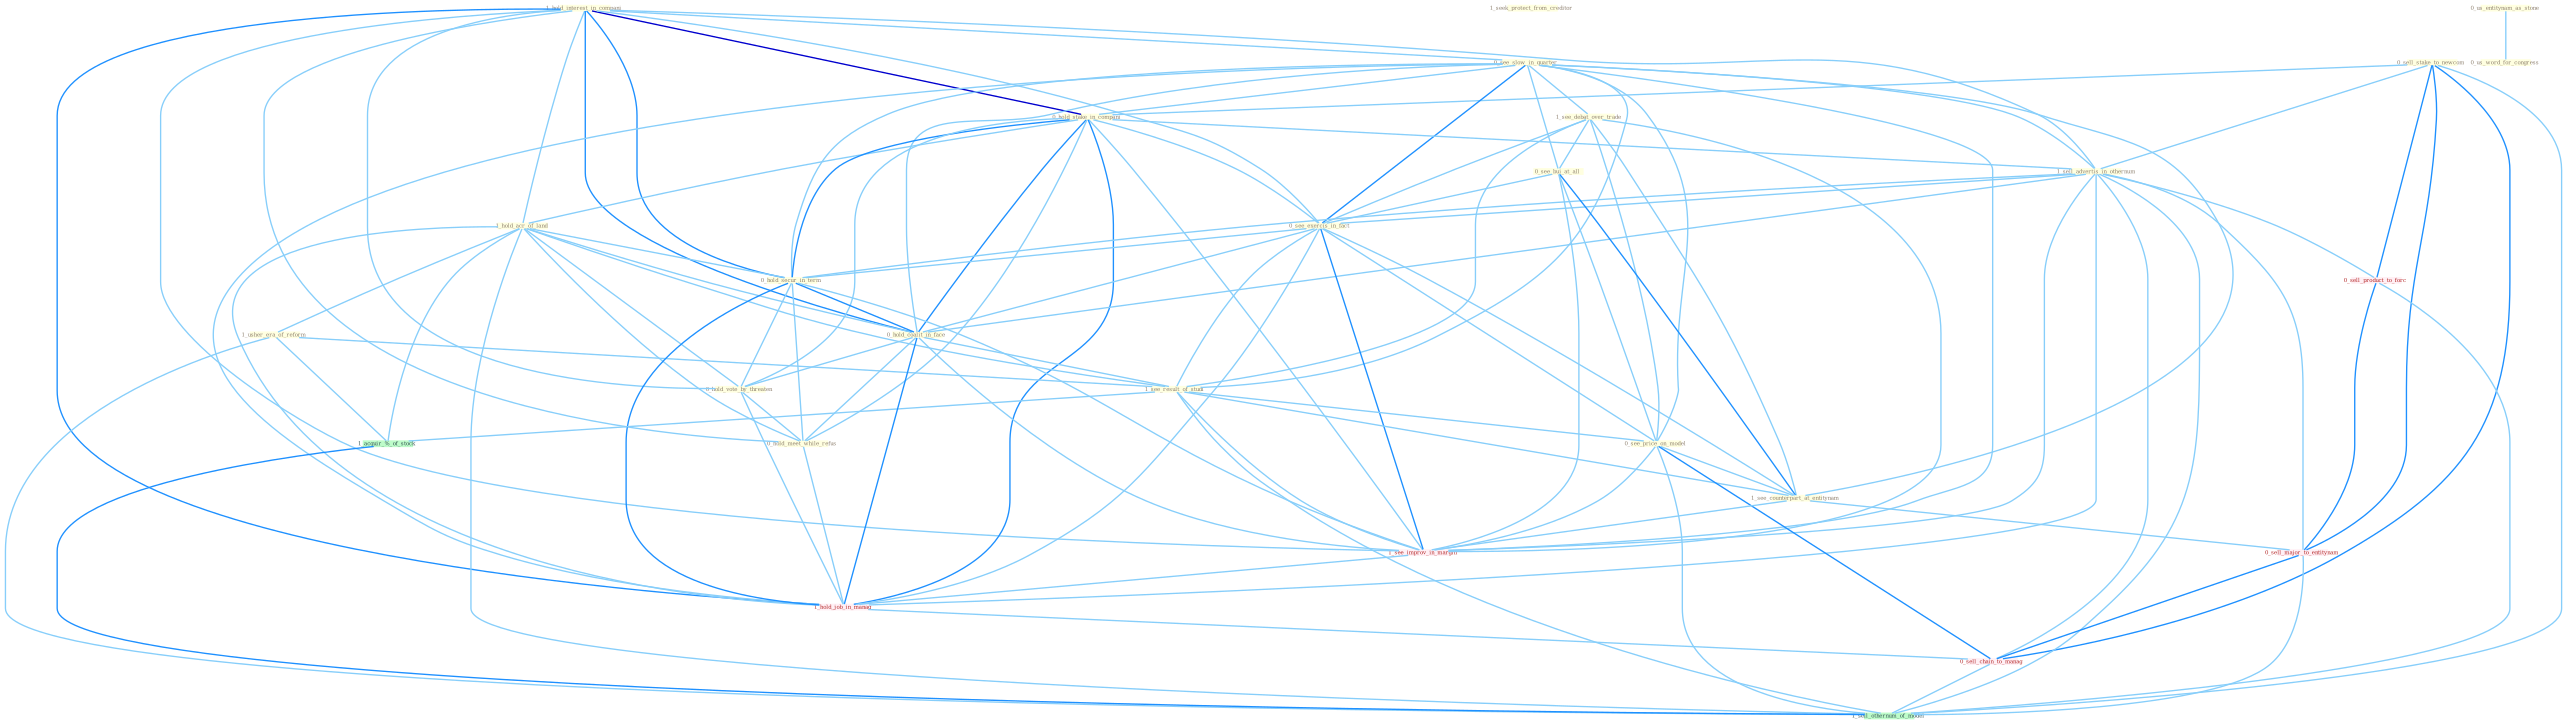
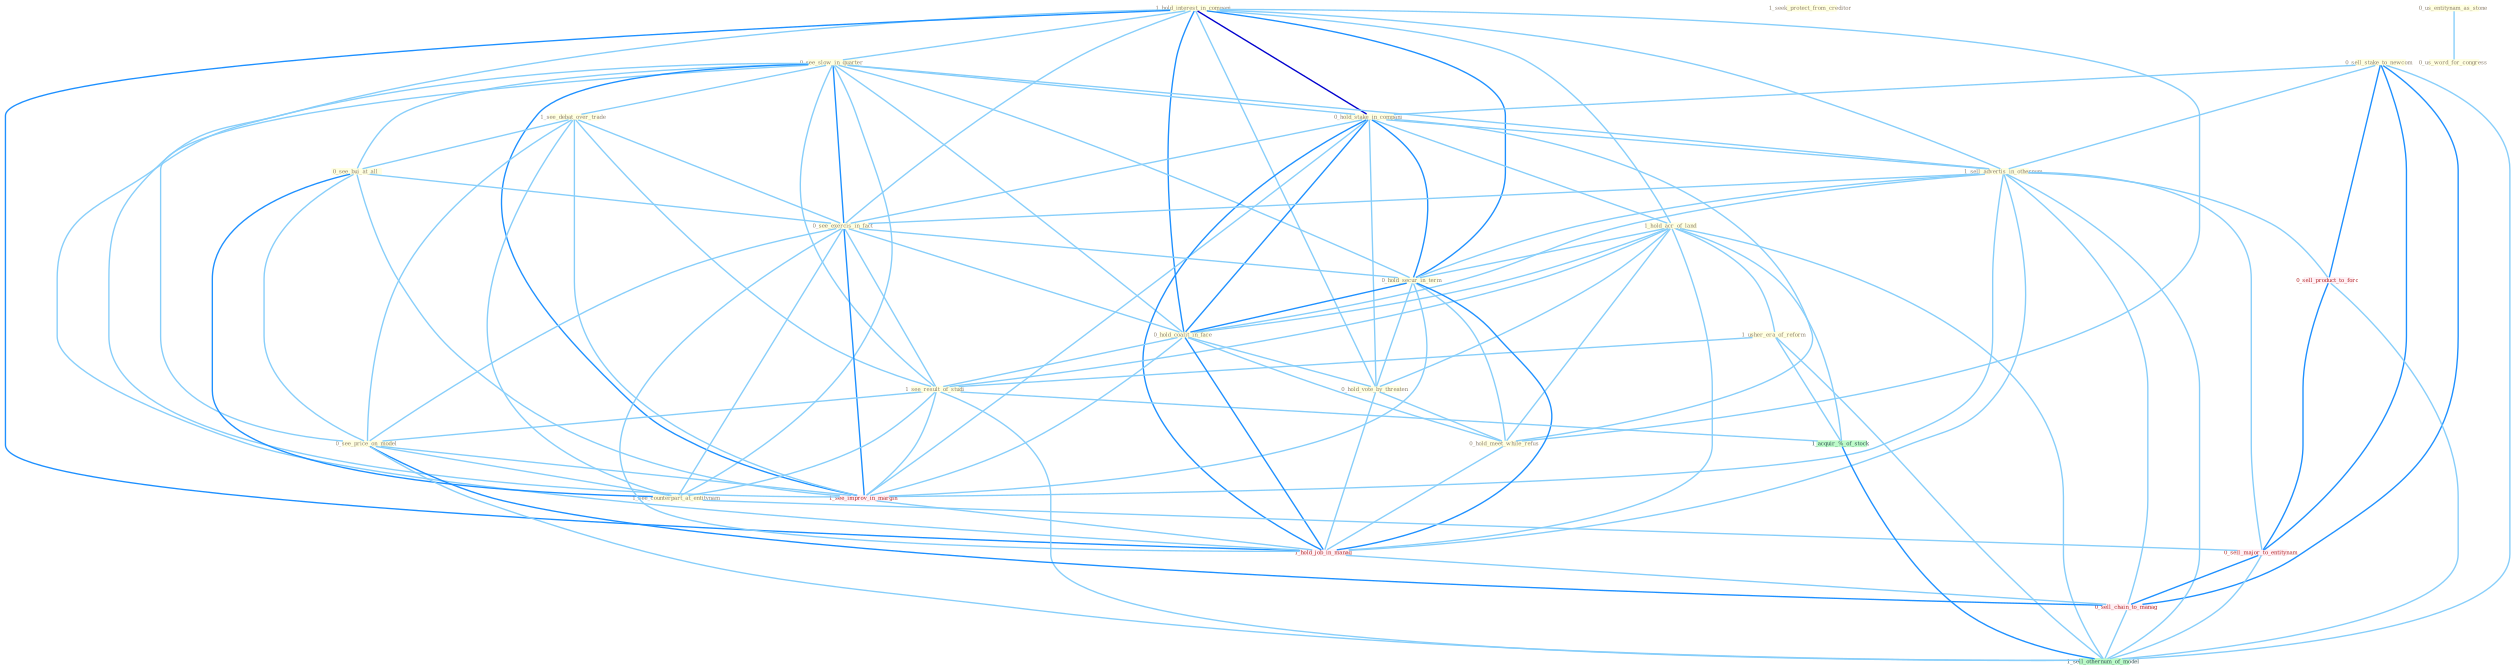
edge "0_see_slow_in_quarter" -- "1_see_improv_in_margin": color #87cefa -> #1e90ff
edge "1_see_counterpart_at_entitynam" -- "1_see_improv_in_margin": removed
